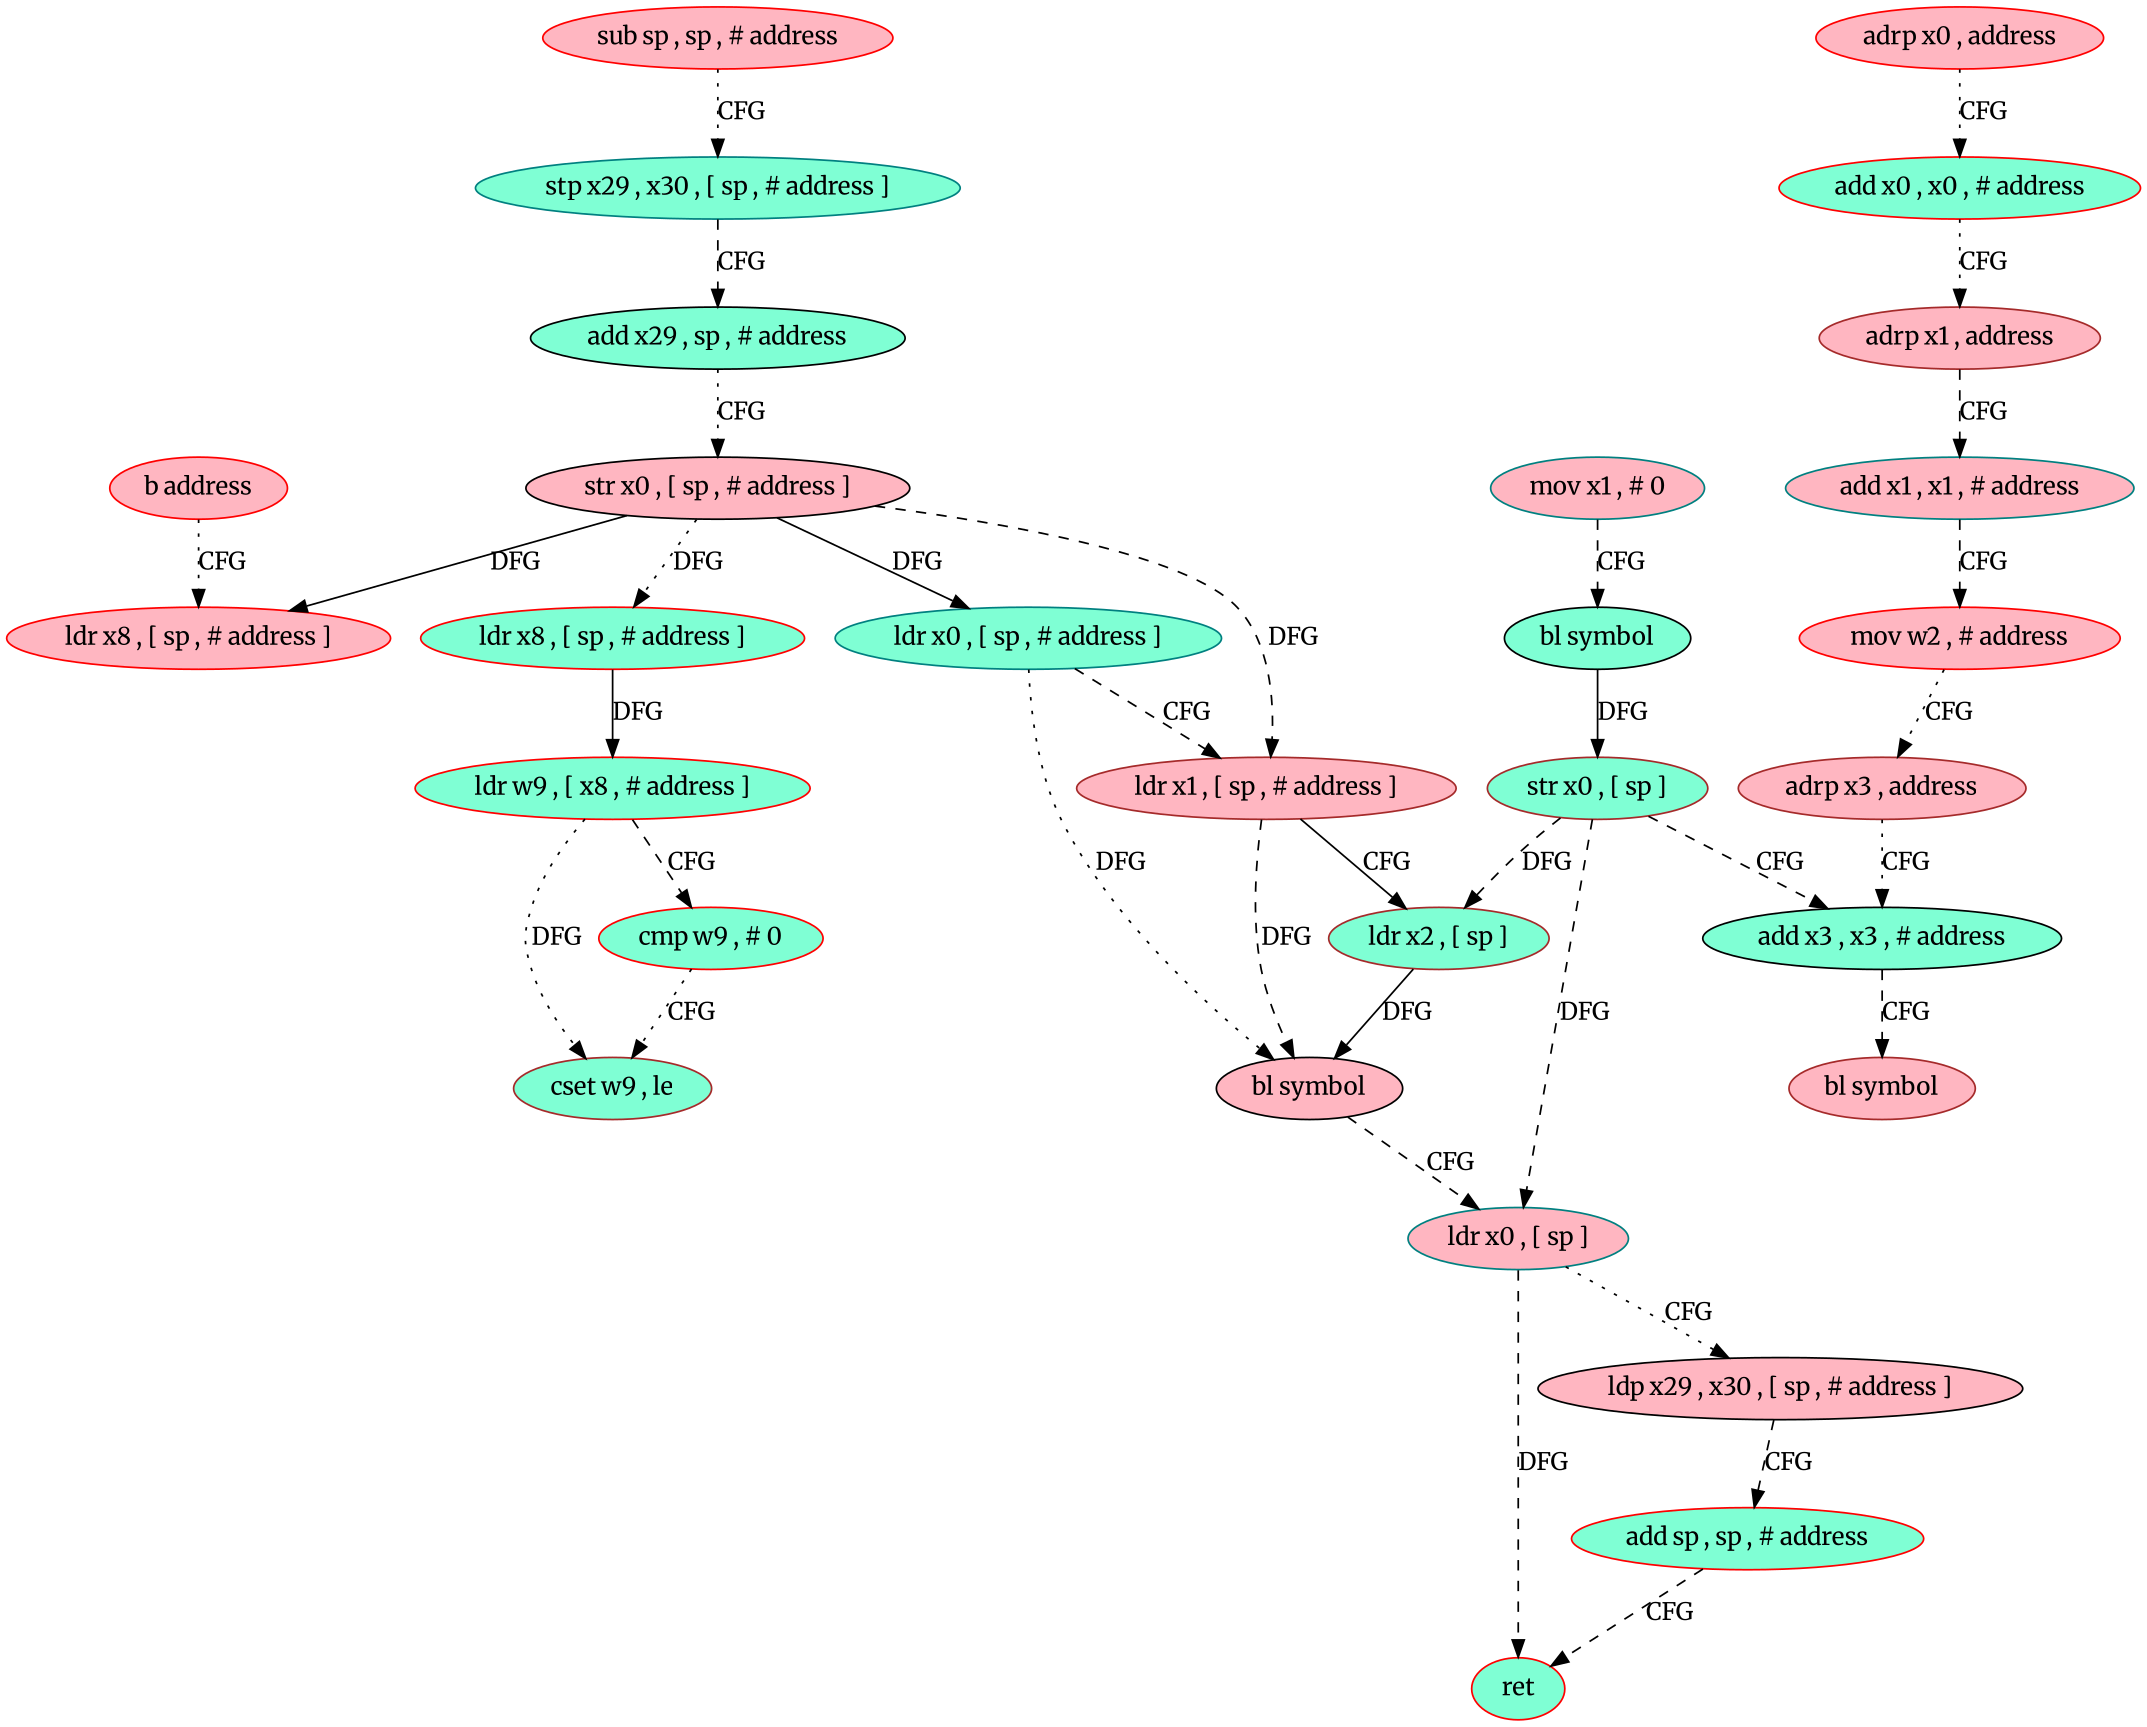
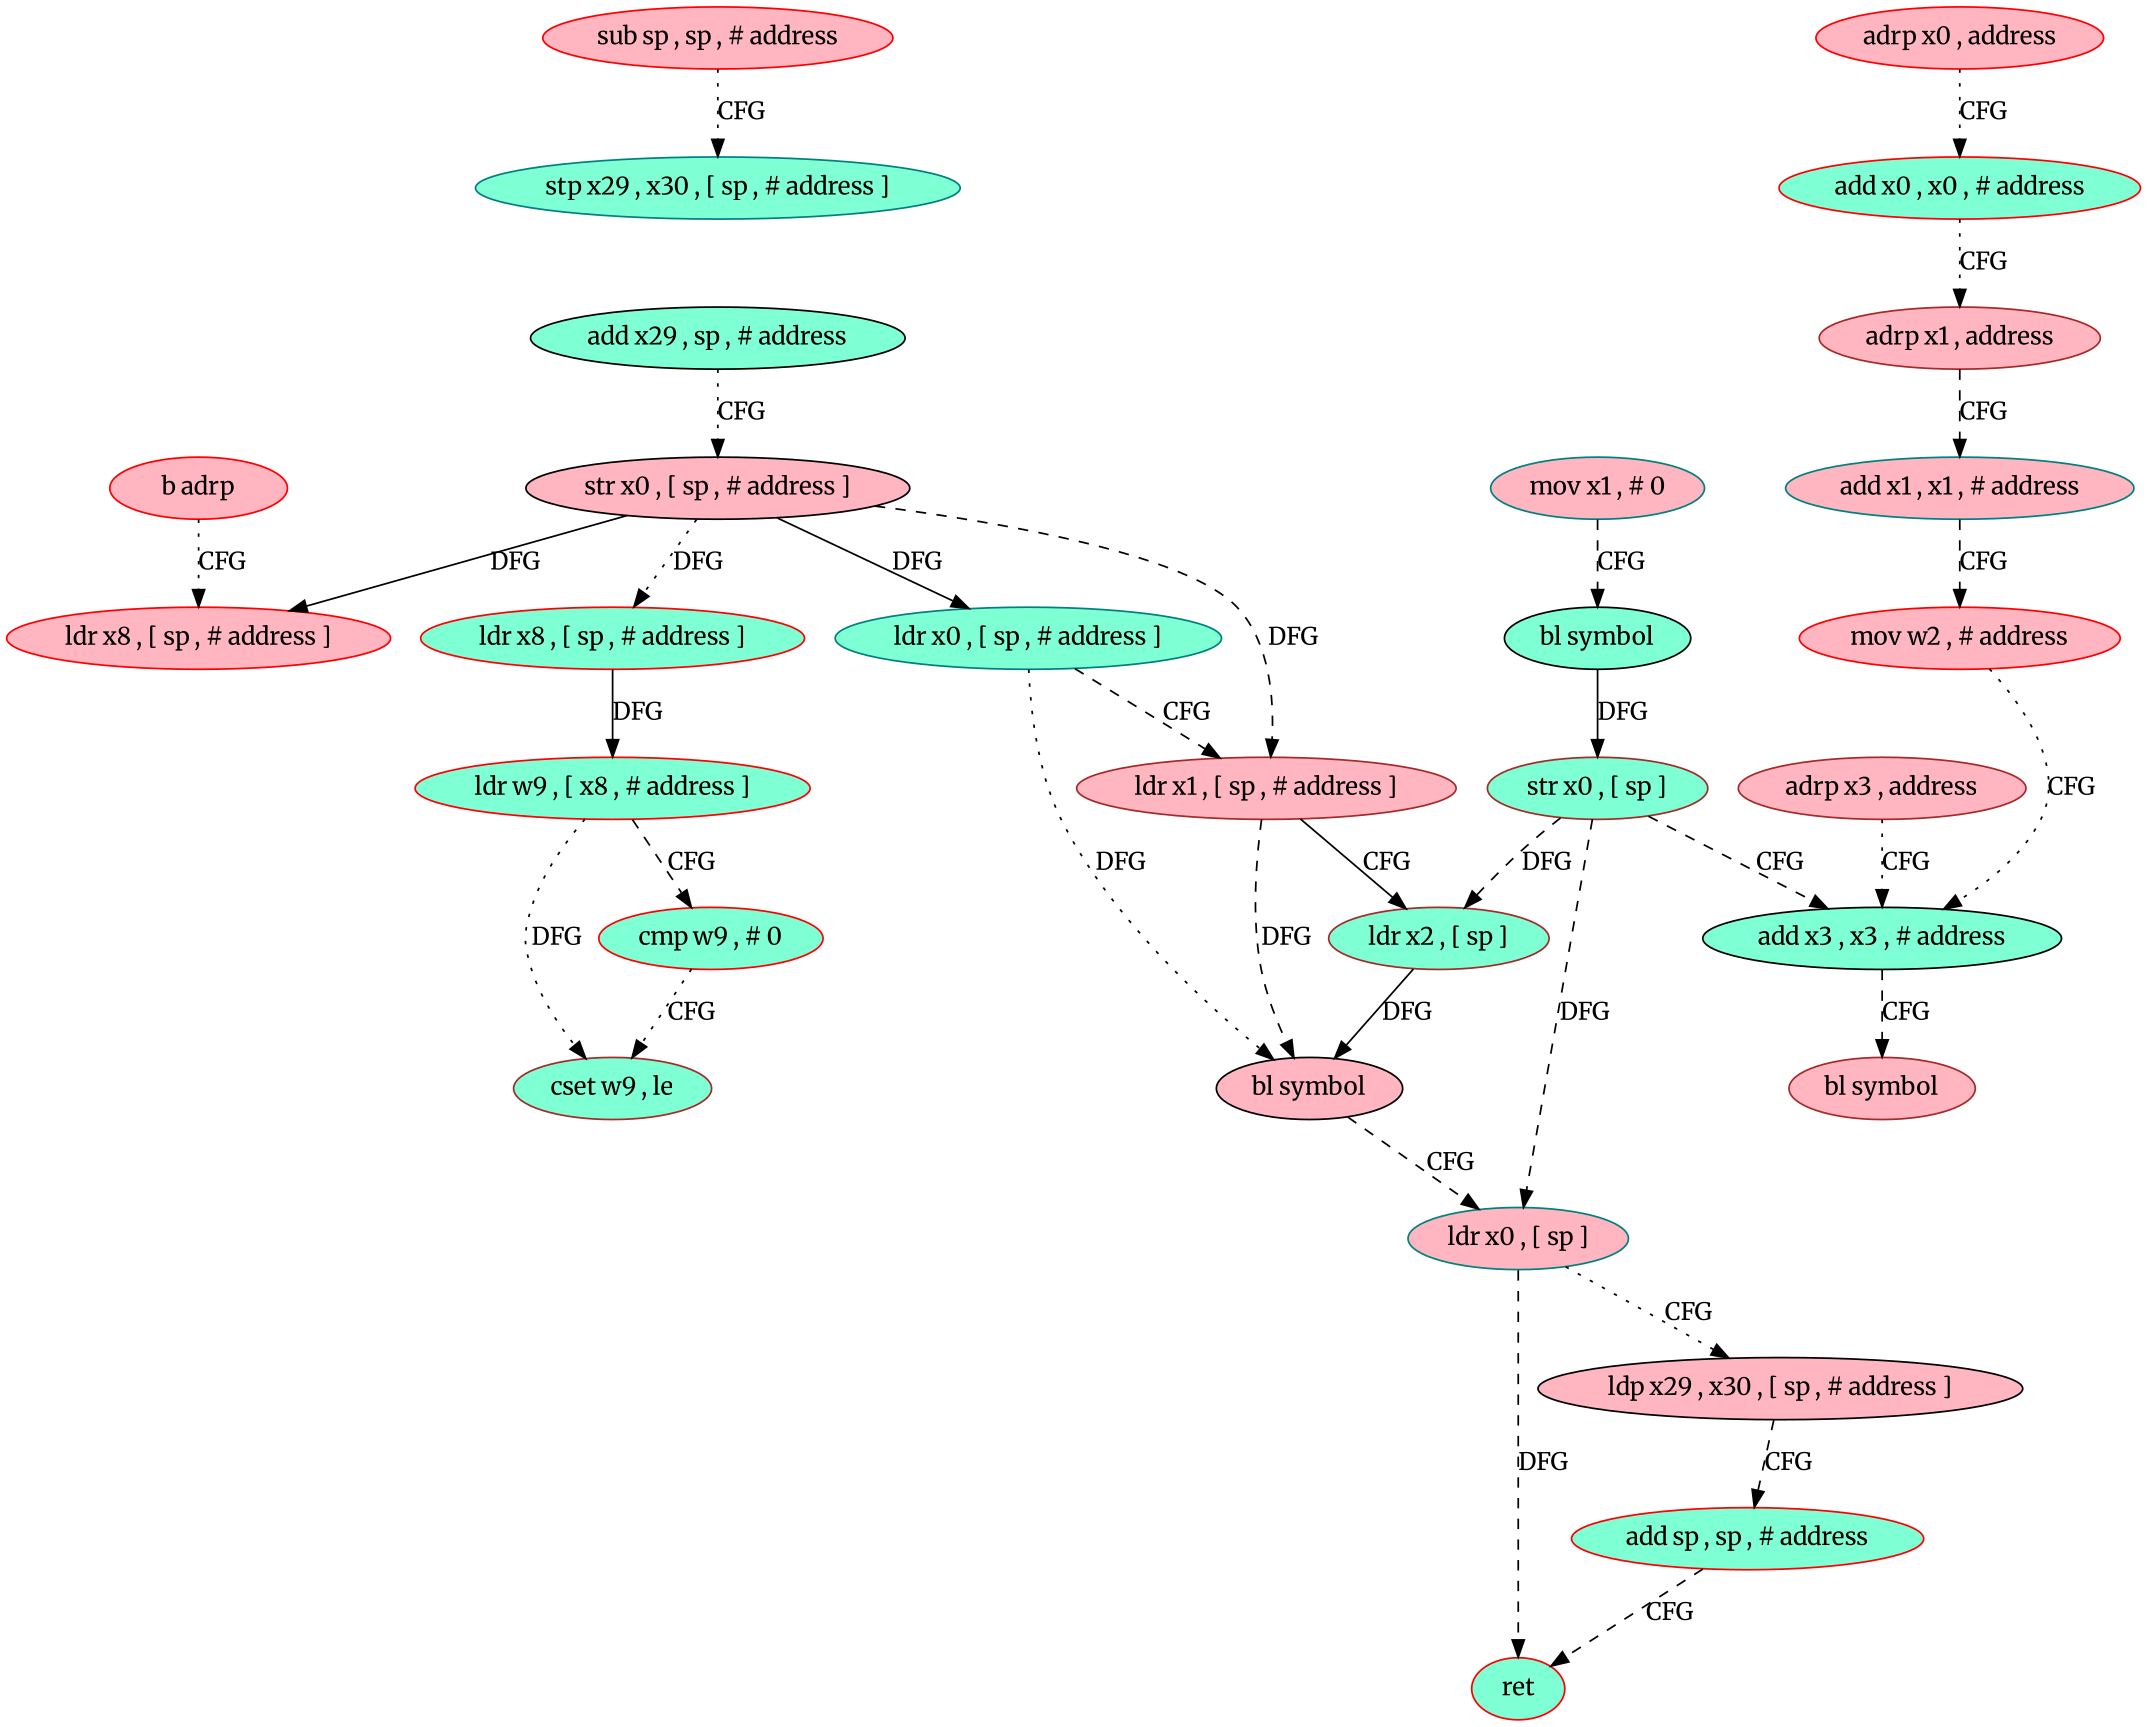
edge "stp x29 , x30 , [ sp , # address ]" -> "add x29 , sp , # address": removed, label "CFG"
node "b address": label "b address" -> "b adrp"
edge "mov w2 , # address" -> "adrp x3 , address": now "mov w2 , # address" -> "add x3 , x3 , # address"
